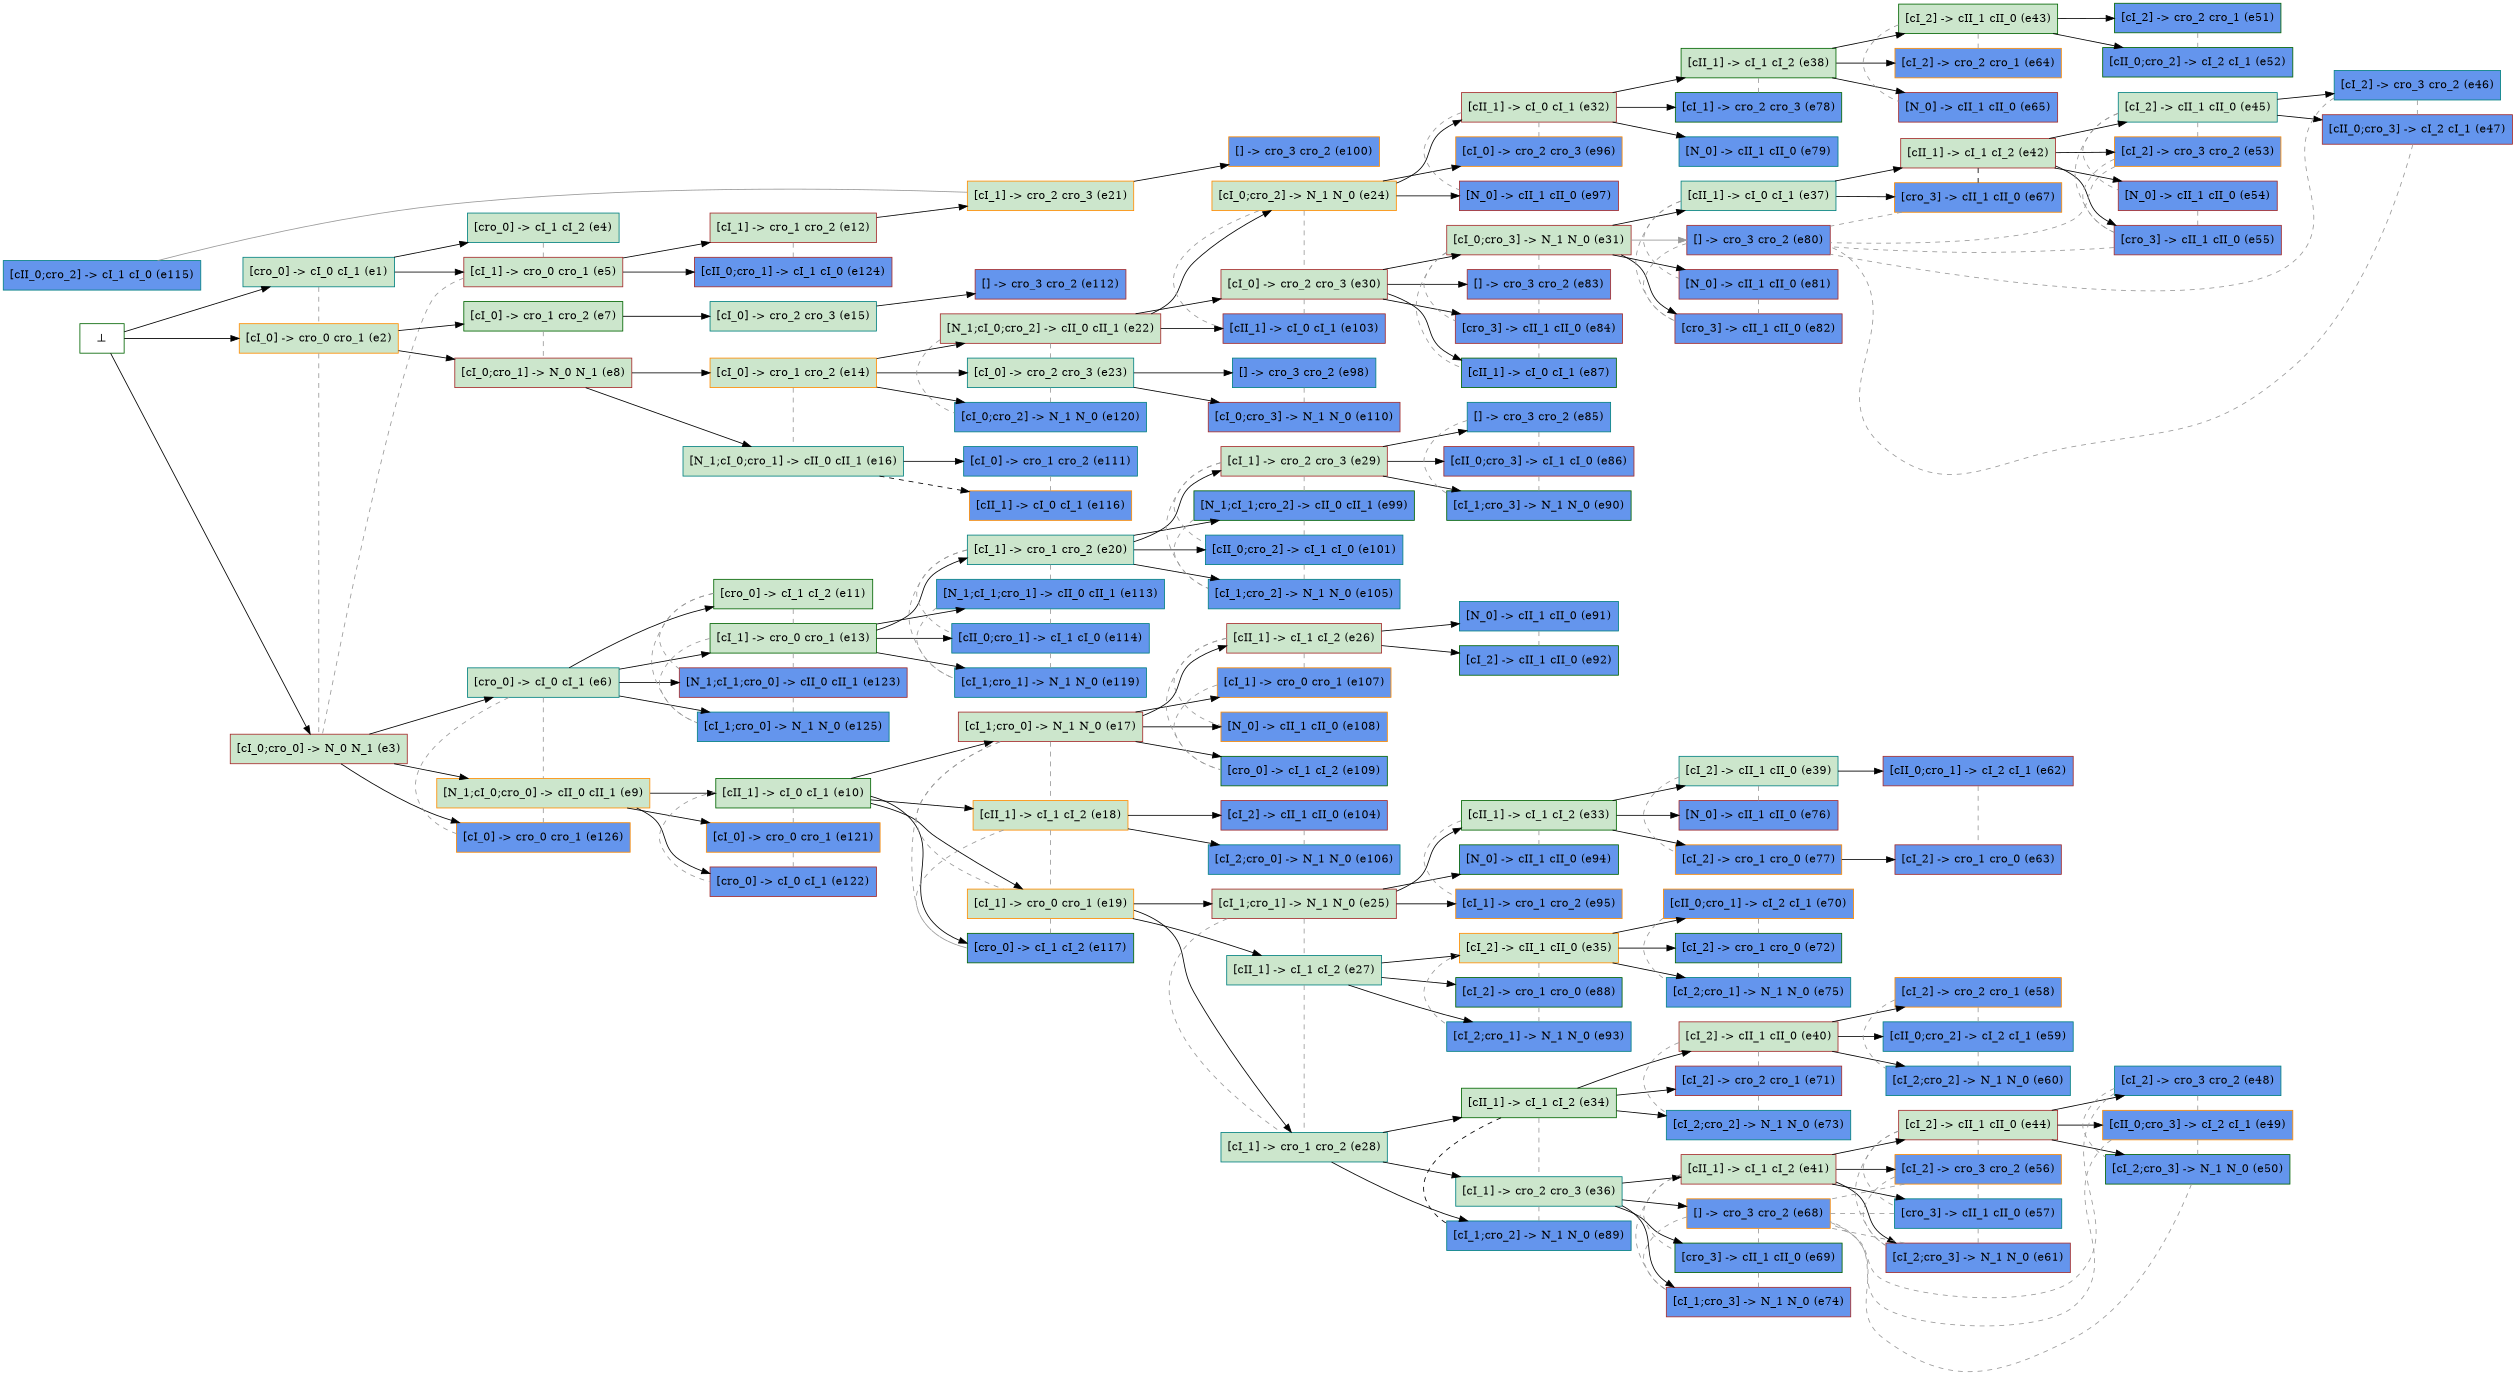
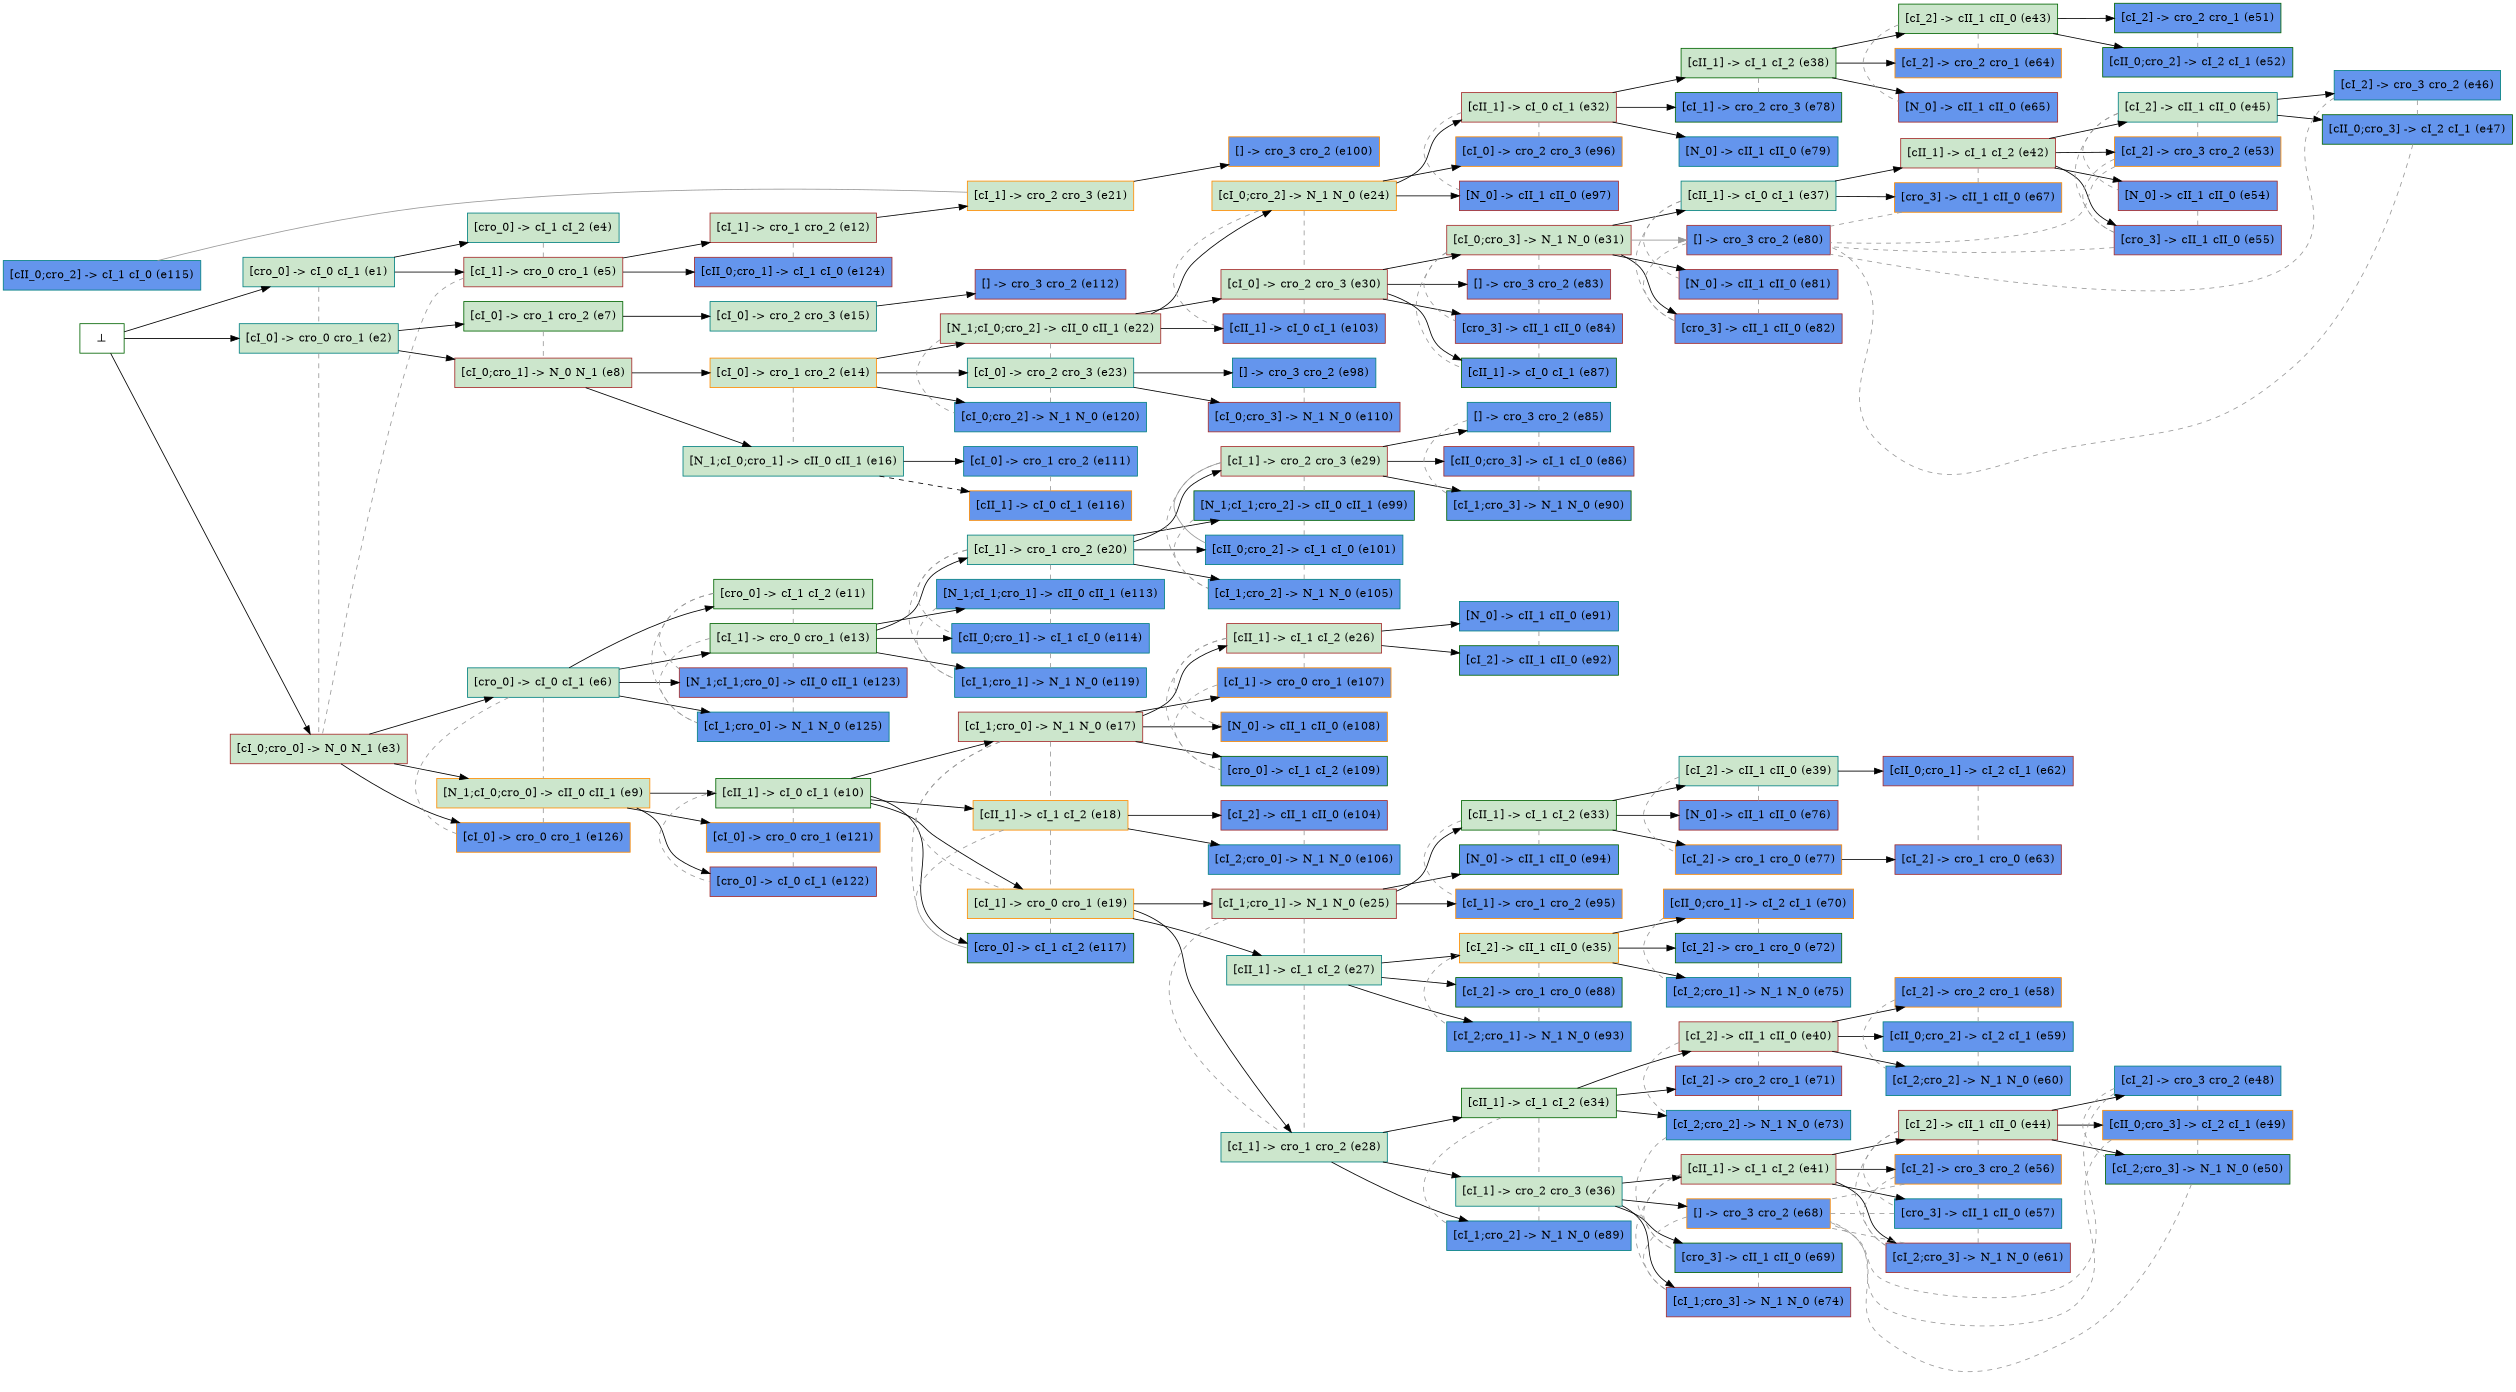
node "[cII_0;cro_3] -> cI_2 cI_1 (e47)": color brown -> darkgreen
edge "[cII_1] -> cI_1 cI_2 (e42)" -- "[cro_3] -> cII_1 cII_0 (e67)": color black -> gray60
node "[cI_0] -> cro_0 cro_1 (e2)": color darkorange -> teal
edge "[cI_1] -> cro_2 cro_3 (e29)" -- "[cII_0;cro_2] -> cI_1 cI_0 (e101)": style dashed -> solid
edge "[cII_1] -> cI_1 cI_2 (e34)" -- "[cI_1;cro_2] -> N_1 N_0 (e89)": color black -> gray60
edge "[] -> cro_3 cro_2 (e68)" -- "[cro_3] -> cII_1 cII_0 (e69)": now "[cI_2;cro_2] -> N_1 N_0 (e73)" -- "[cro_3] -> cII_1 cII_0 (e69)"
